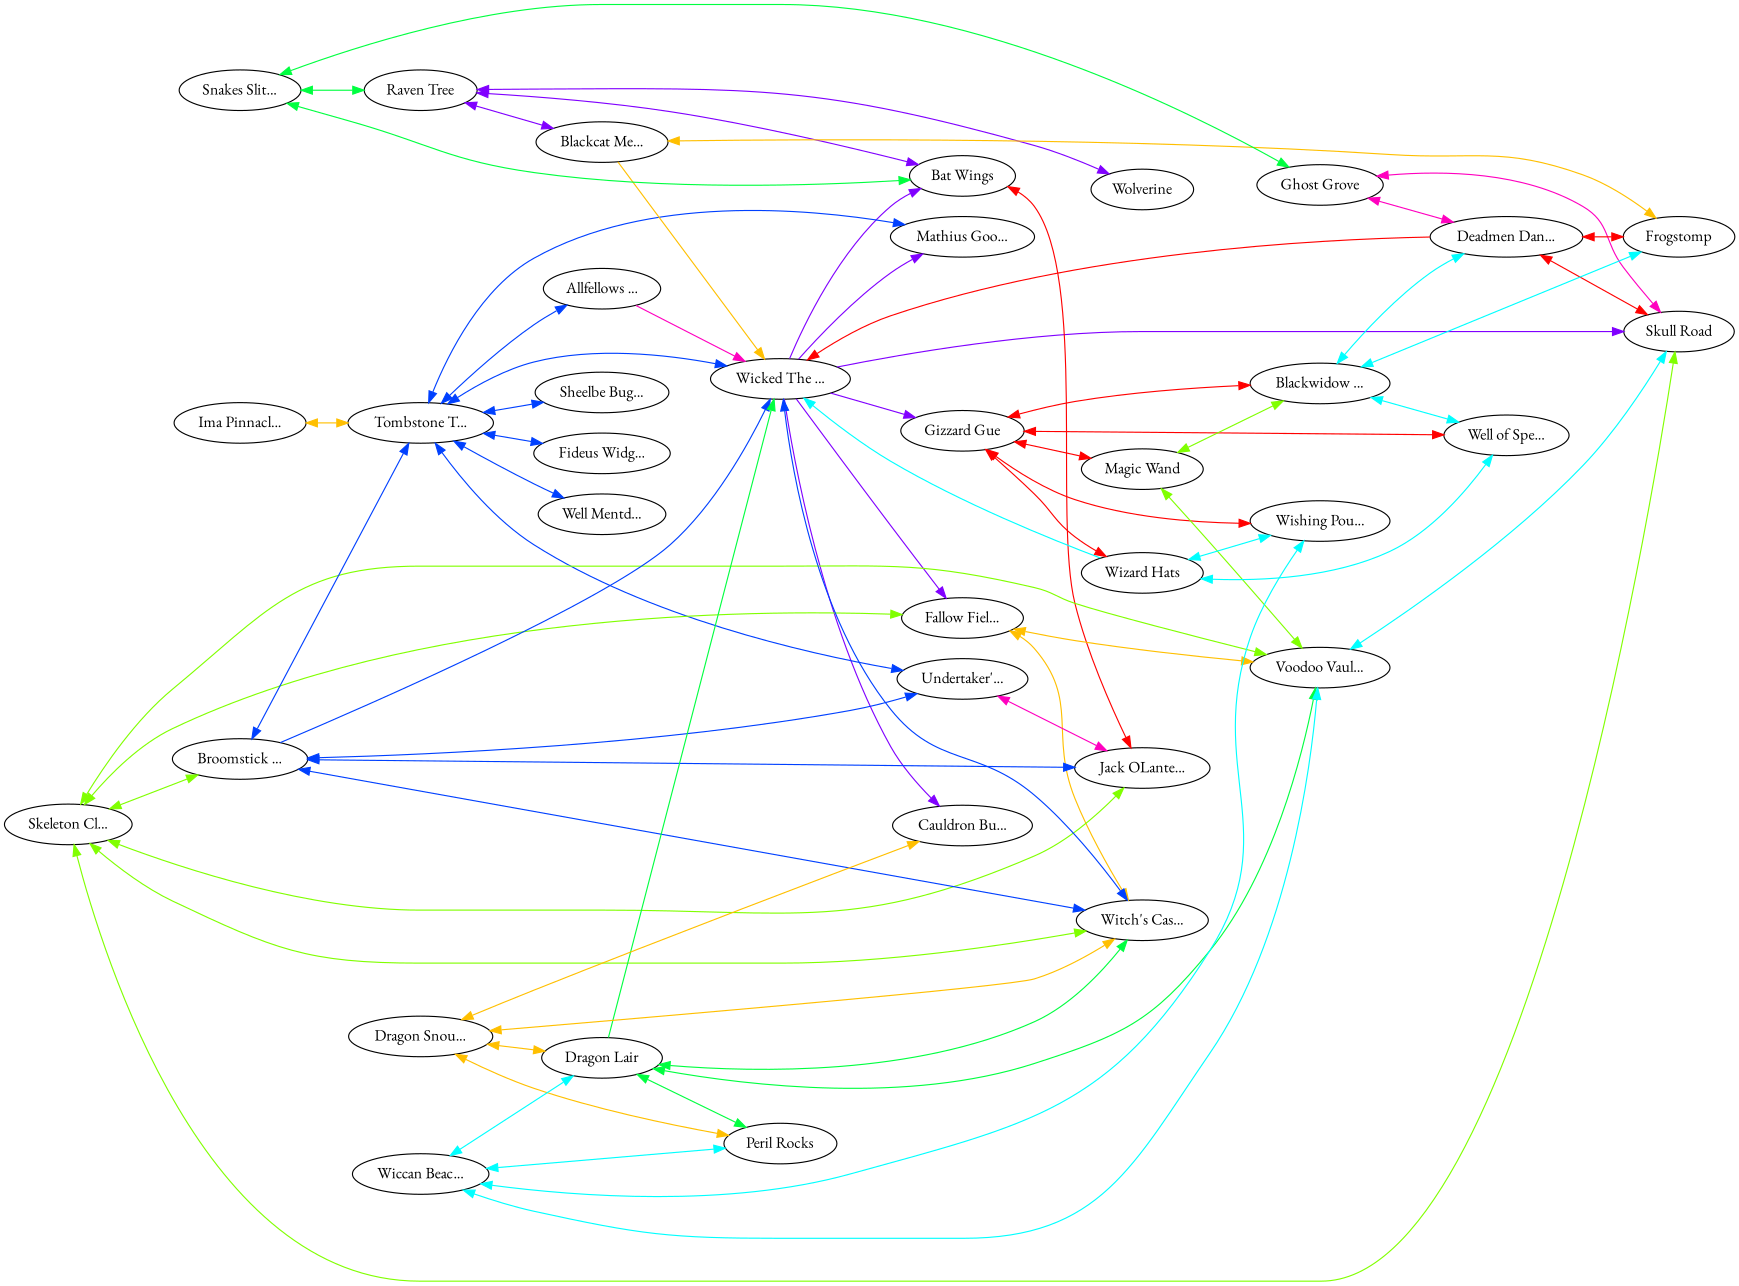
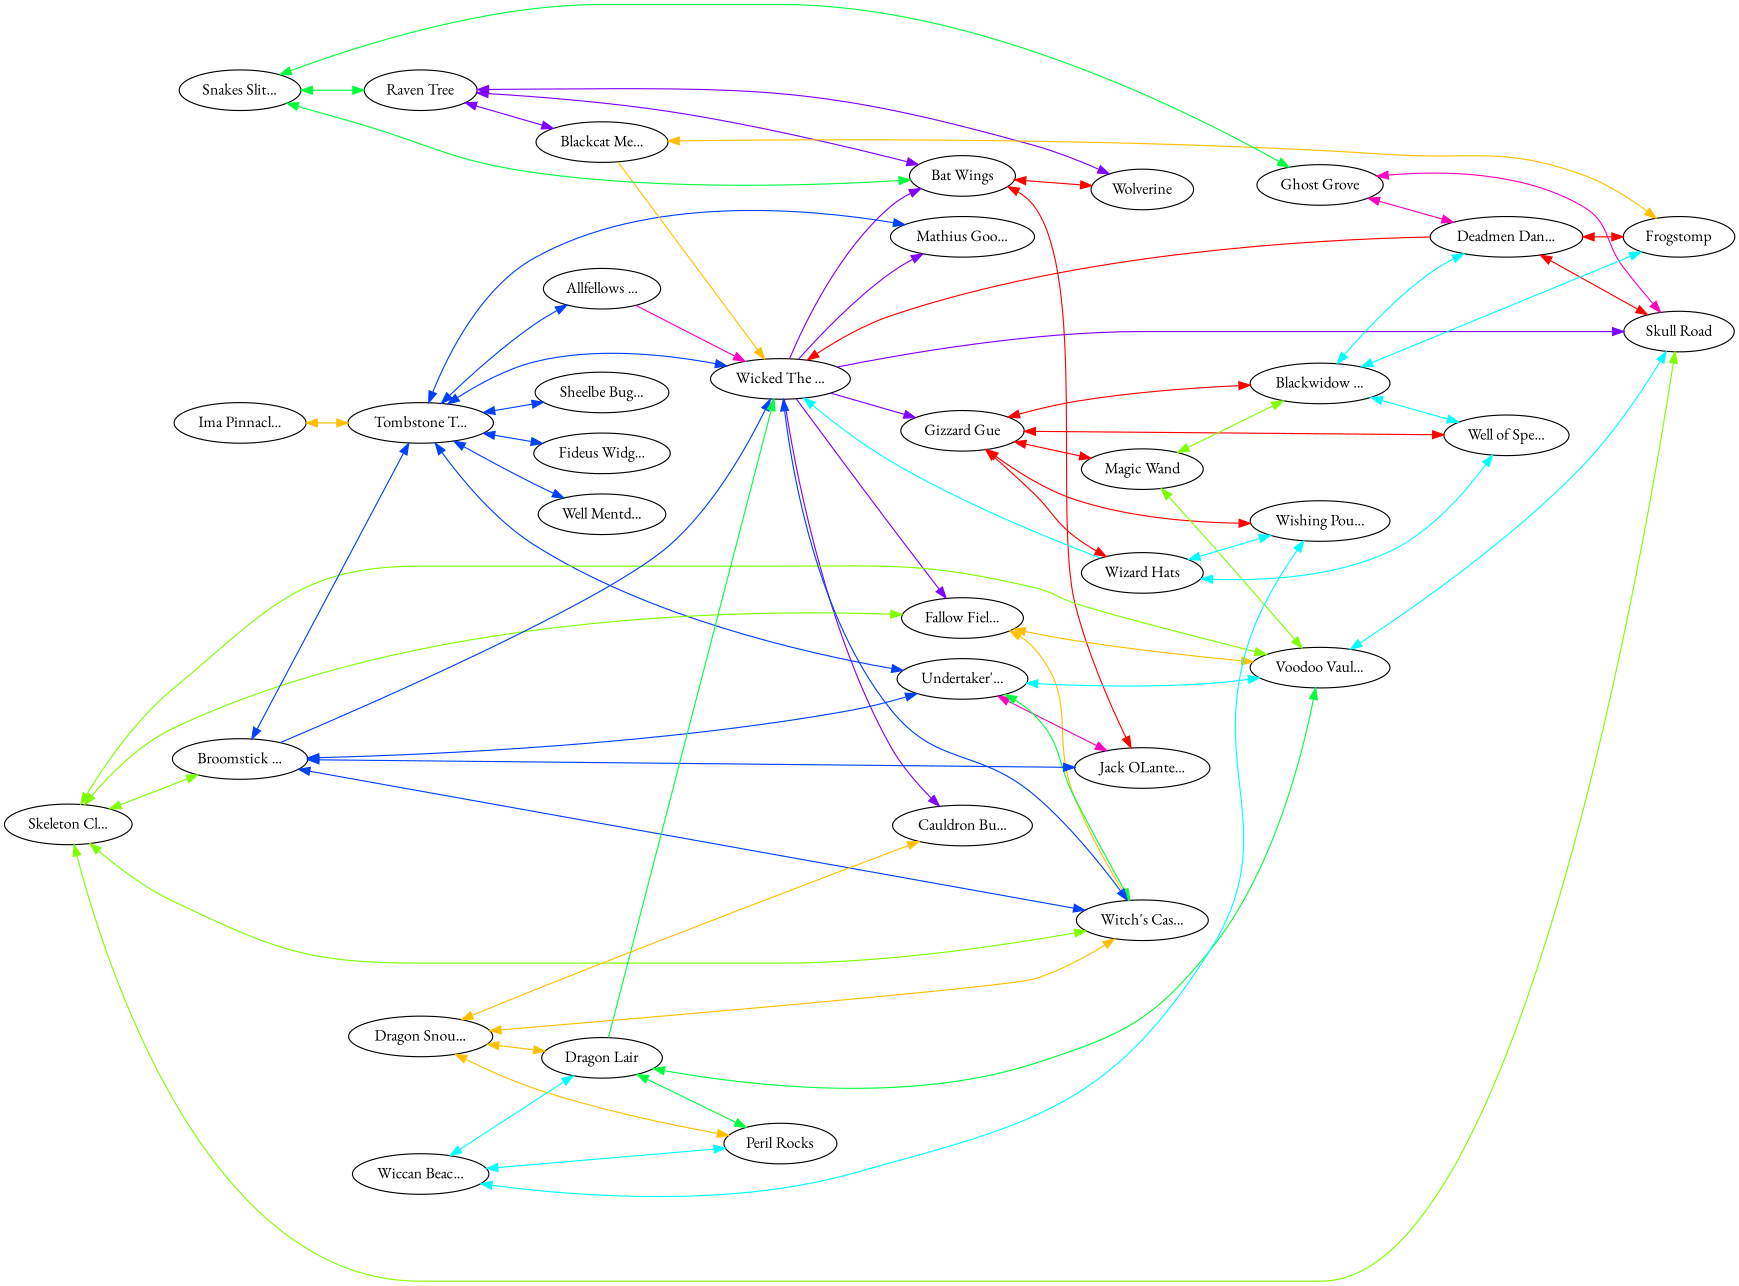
edge "Bat Wings" -- "Wolverine": added
edge "Jack OLante..." -- "Skeleton Cl...": removed
edge "Witch's Cas..." -- "Dragon Lair": now "Witch's Cas..." -- "Undertaker'..."
edge "Voodoo Vaul..." -- "Wiccan Beac...": now "Voodoo Vaul..." -- "Undertaker'..."
